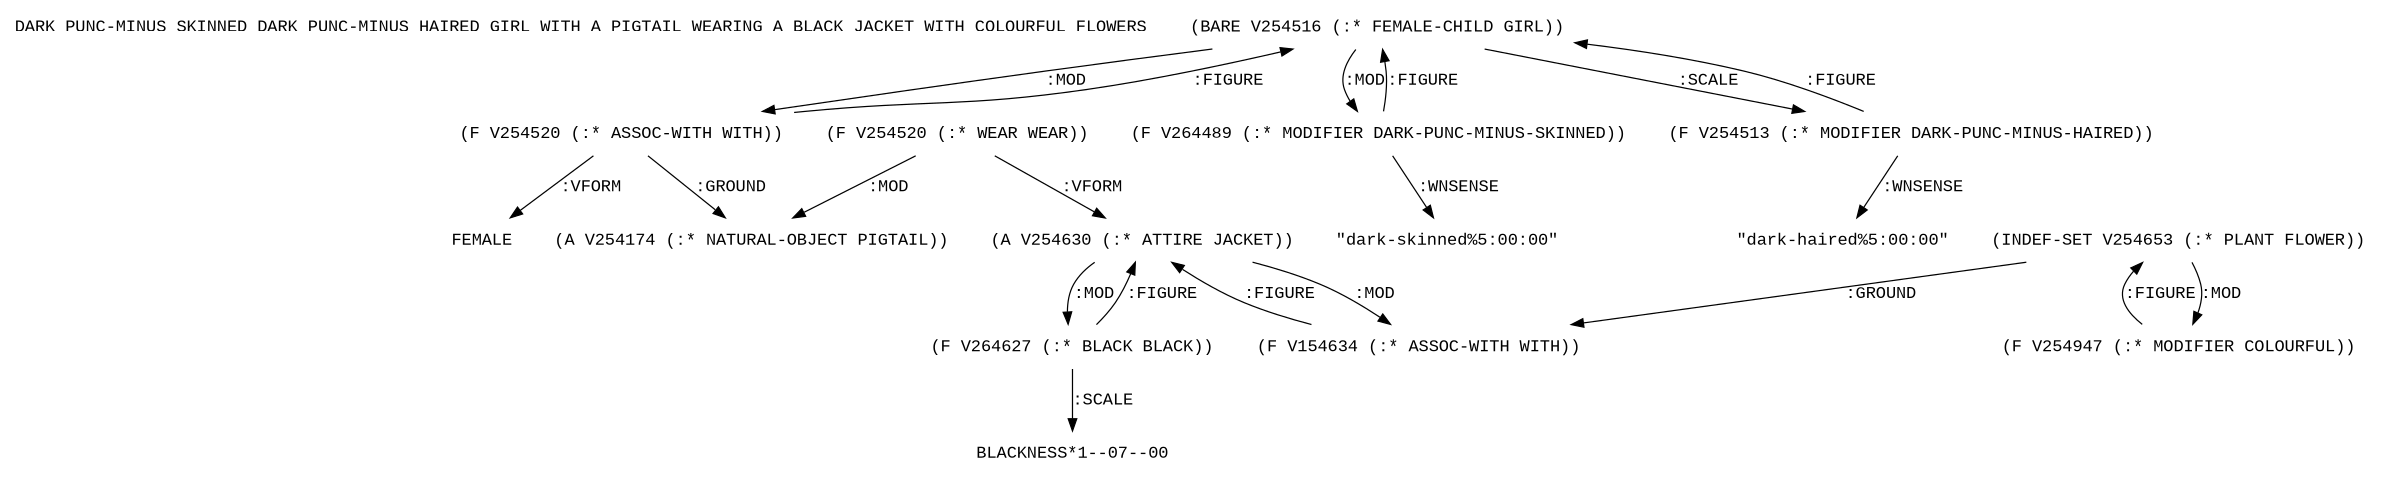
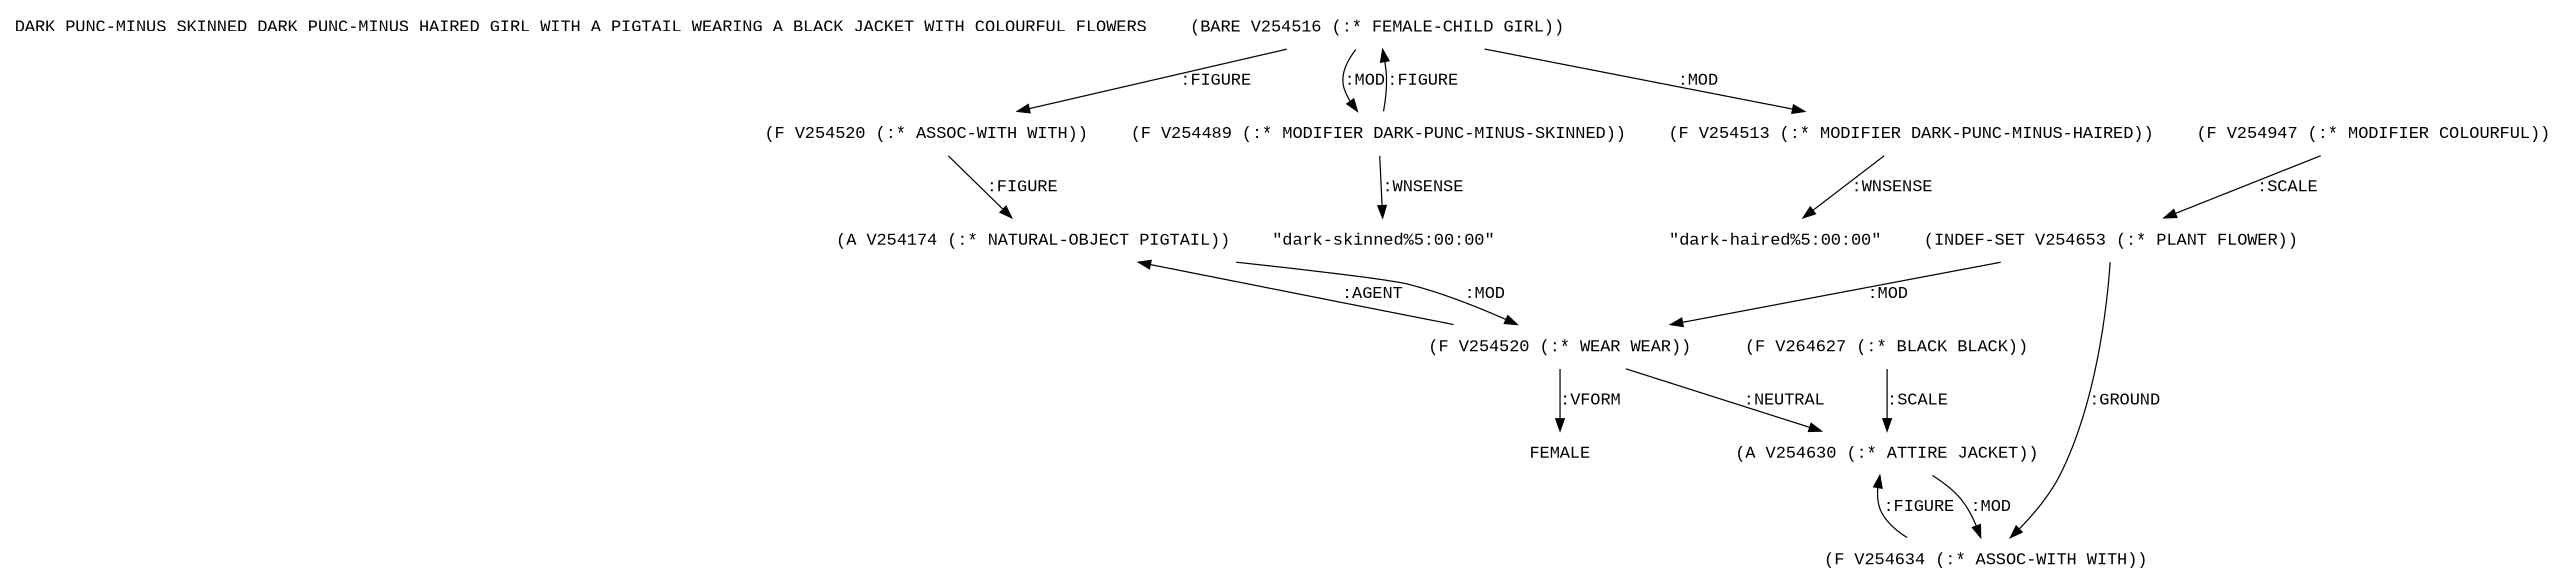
edge "(F V254513 (:* MODIFIER DARK-PUNC-MINUS-HAIRED))" -> "(BARE V254516 (:* FEMALE-CHILD GIRL))": removed, label ":FIGURE"
edge "(BARE V254516 (:* FEMALE-CHILD GIRL))" -> "(F V254520 (:* ASSOC-WITH WITH))": label ":MOD" -> ":FIGURE"
edge "(BARE V254516 (:* FEMALE-CHILD GIRL))" -> "(F V254513 (:* MODIFIER DARK-PUNC-MINUS-HAIRED))": label ":SCALE" -> ":MOD"
edge "(F V254520 (:* ASSOC-WITH WITH))" -> "(BARE V254516 (:* FEMALE-CHILD GIRL))": removed, label ":FIGURE"
node "(F V264489 (:* MODIFIER DARK-PUNC-MINUS-SKINNED))": label "(F V264489 (:* MODIFIER DARK-PUNC-MINUS-SKINNED))" -> "(F V254489 (:* MODIFIER DARK-PUNC-MINUS-SKINNED))"
edge "(F V254520 (:* ASSOC-WITH WITH))" -> "FEMALE": now "(F V254520 (:* WEAR WEAR))" -> "FEMALE"
edge "(F V254520 (:* ASSOC-WITH WITH))" -> "(A V254174 (:* NATURAL-OBJECT PIGTAIL))": label ":GROUND" -> ":FIGURE"
edge "(F V254520 (:* WEAR WEAR))" -> "(A V254174 (:* NATURAL-OBJECT PIGTAIL))": label ":MOD" -> ":AGENT"
edge "(F V254520 (:* WEAR WEAR))" -> "(A V254630 (:* ATTIRE JACKET))": label ":VFORM" -> ":NEUTRAL"
edge "(A V254174 (:* NATURAL-OBJECT PIGTAIL))" -> "(F V254520 (:* WEAR WEAR))": added, label ":MOD"
edge "(A V254630 (:* ATTIRE JACKET))" -> "(F V264627 (:* BLACK BLACK))": removed, label ":MOD"
edge "(INDEF-SET V254653 (:* PLANT FLOWER))" -> "(F V254947 (:* MODIFIER COLOURFUL))": now "(INDEF-SET V254653 (:* PLANT FLOWER))" -> "(F V254520 (:* WEAR WEAR))"
edge "(F V264627 (:* BLACK BLACK))" -> "(A V254630 (:* ATTIRE JACKET))": label ":FIGURE" -> ":SCALE"
edge "(F V254947 (:* MODIFIER COLOURFUL))" -> "(INDEF-SET V254653 (:* PLANT FLOWER))": label ":FIGURE" -> ":SCALE"
node "(F V154634 (:* ASSOC-WITH WITH))": label "(F V154634 (:* ASSOC-WITH WITH))" -> "(F V254634 (:* ASSOC-WITH WITH))"
node "BLACKNESS*1--07--00": removed
